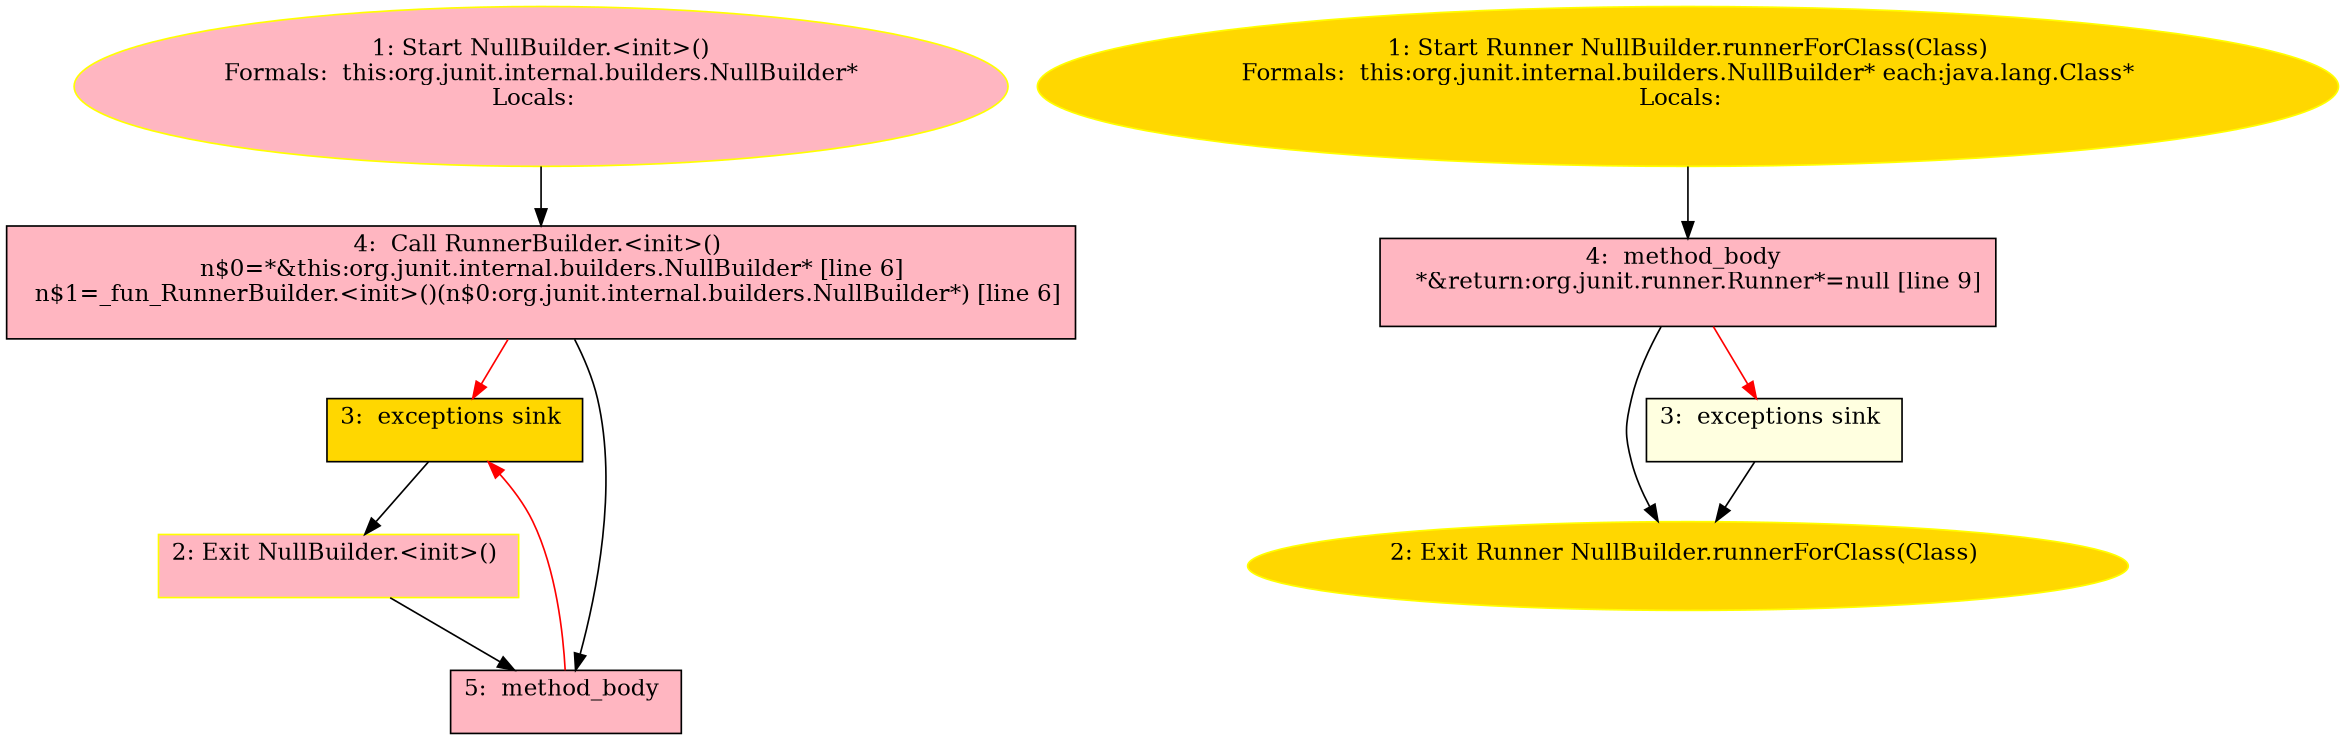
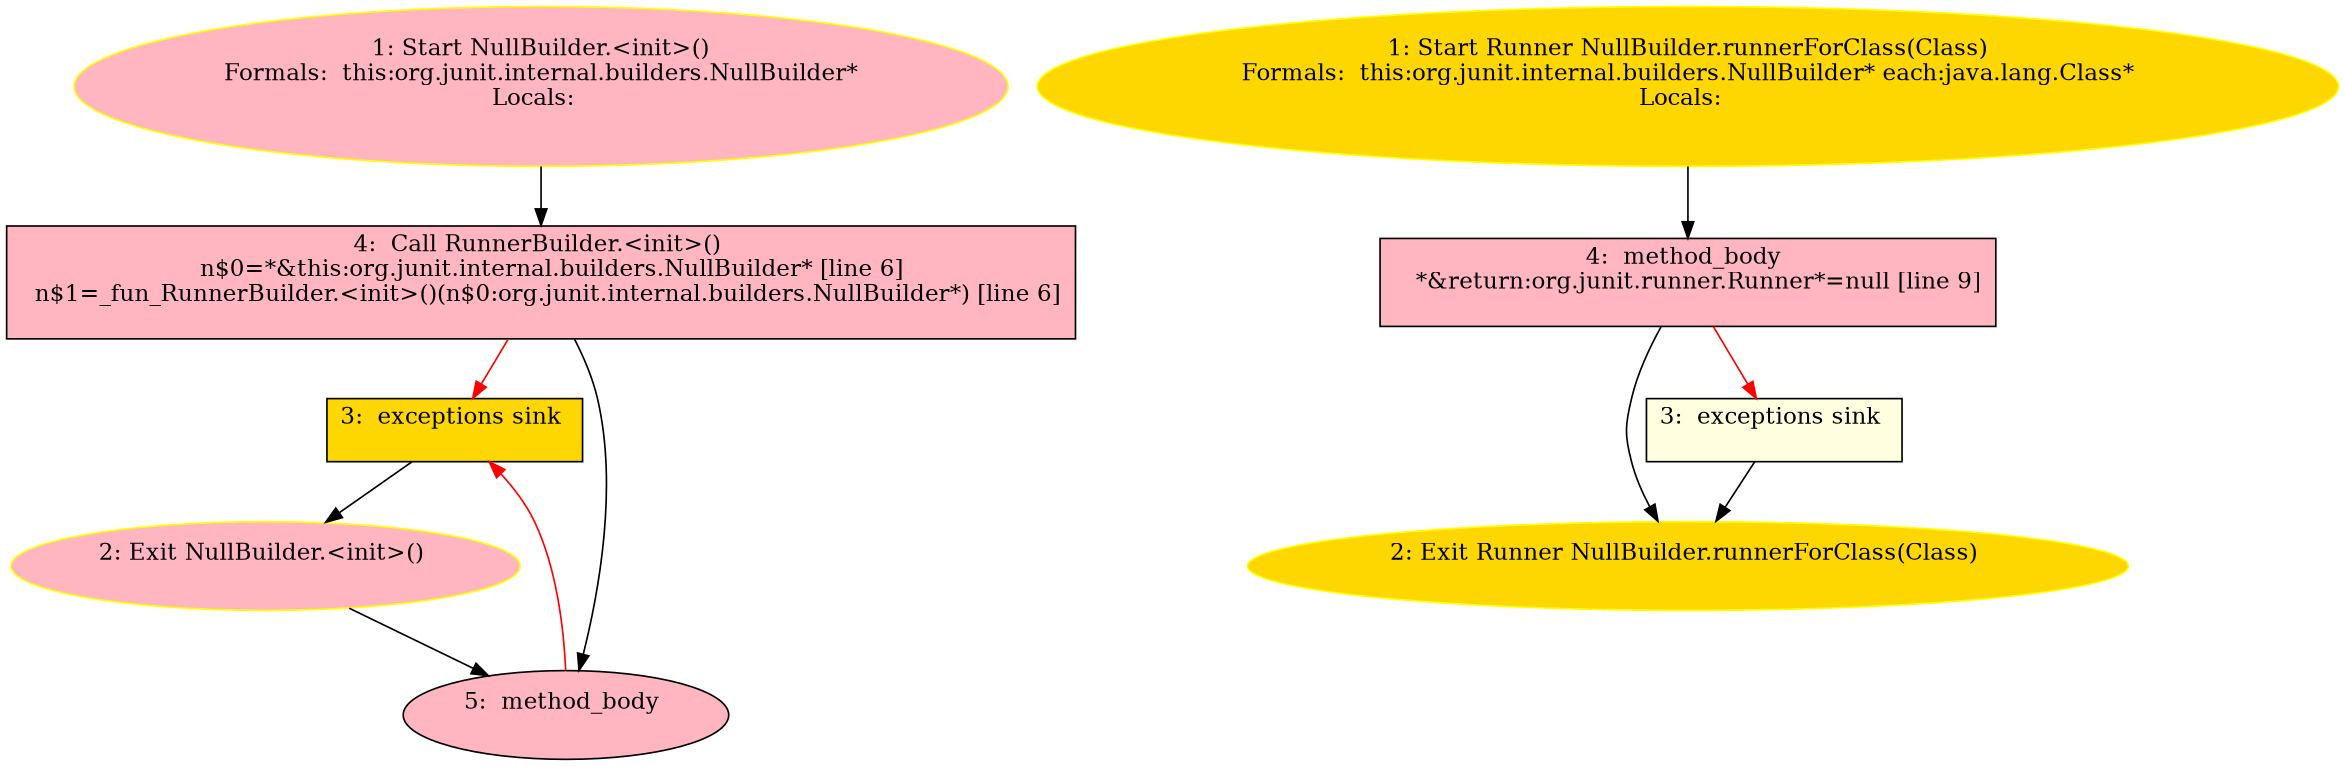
node "2: Exit NullBuilder.<init>()": shape box -> ellipse
node "5:  method_body": shape box -> ellipse
